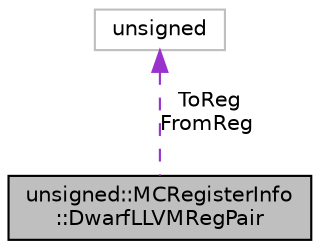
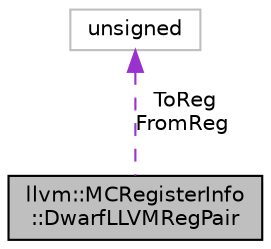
node "unsigned::MCRegisterInfo ::DwarfLLVMRegPair": label "unsigned::MCRegisterInfo ::DwarfLLVMRegPair" -> "llvm::MCRegisterInfo ::DwarfLLVMRegPair"
